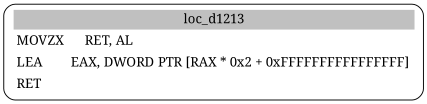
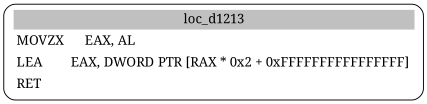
node "loc_d1213": text "MOVZX      RET, AL" -> "MOVZX      EAX, AL"
